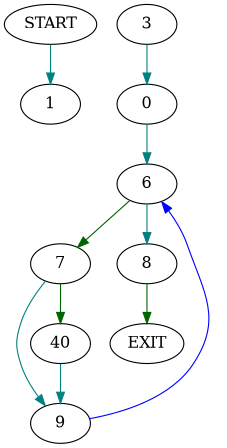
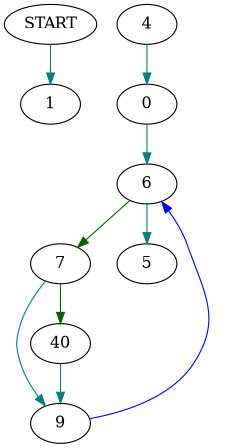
node "3": label "3" -> "4"
node "8": label "8" -> "5"
node "EXIT": removed
